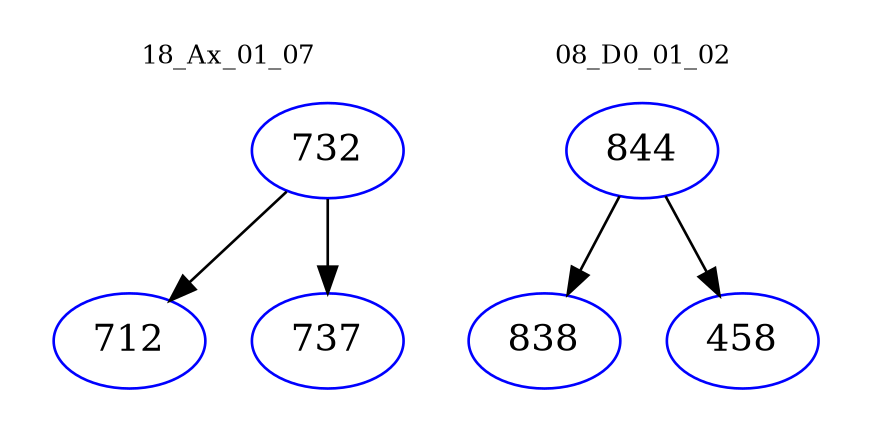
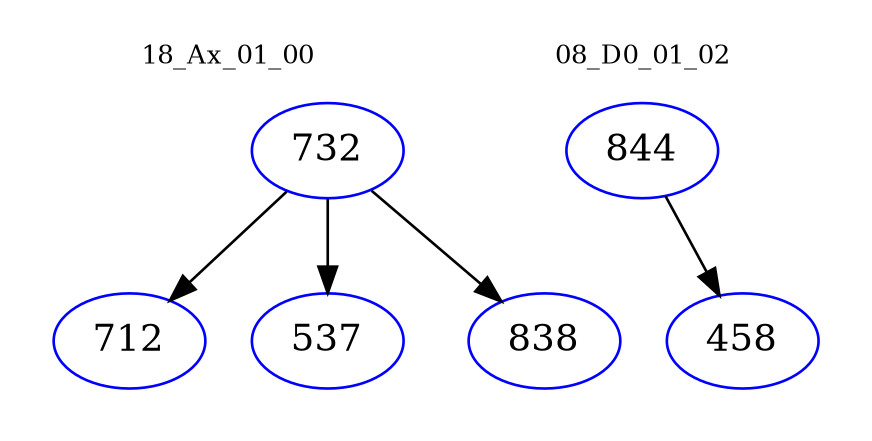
cluster "18_Ax_01_07": label "18_Ax_01_07" -> "18_Ax_01_00"
edge "844" -> "838": now "732" -> "838"
node "737": label "737" -> "537"
